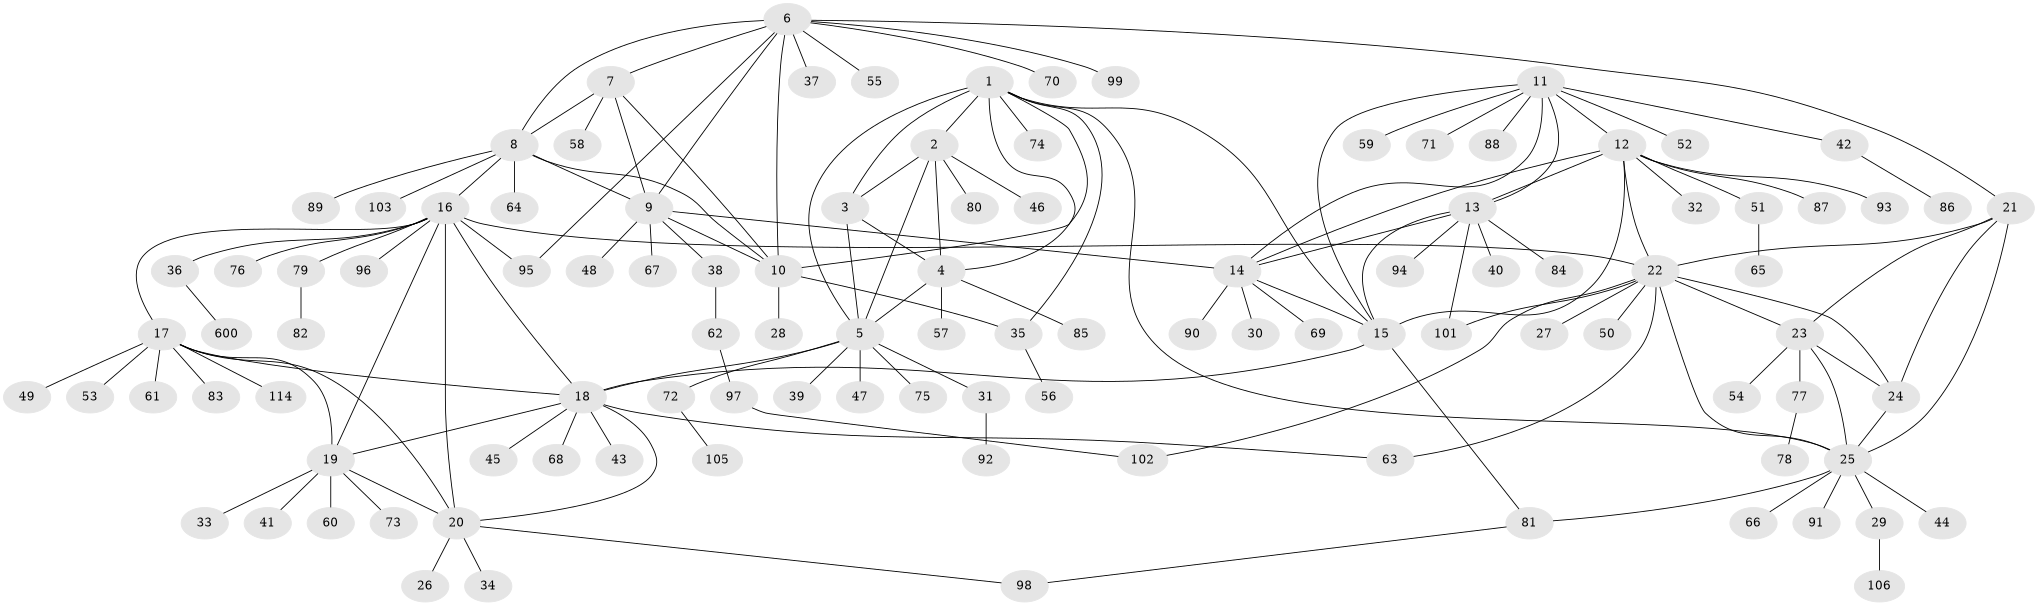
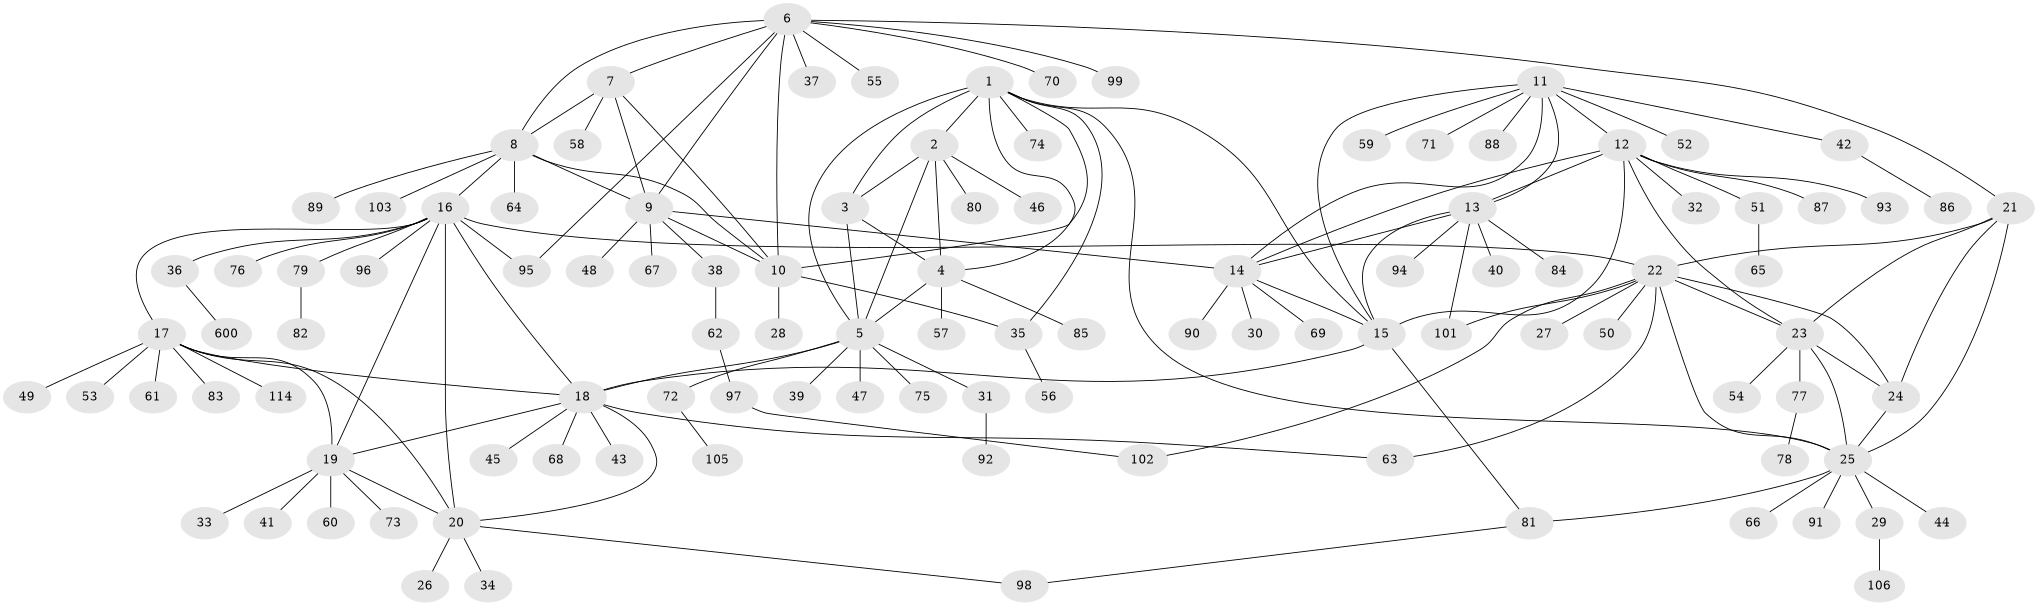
edge "12" -- "22": now "12" -- "23"
